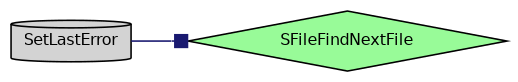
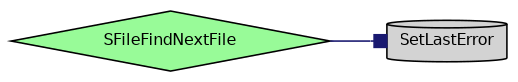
edge "SetLastError" -> "SFileFindNextFile": reversed
